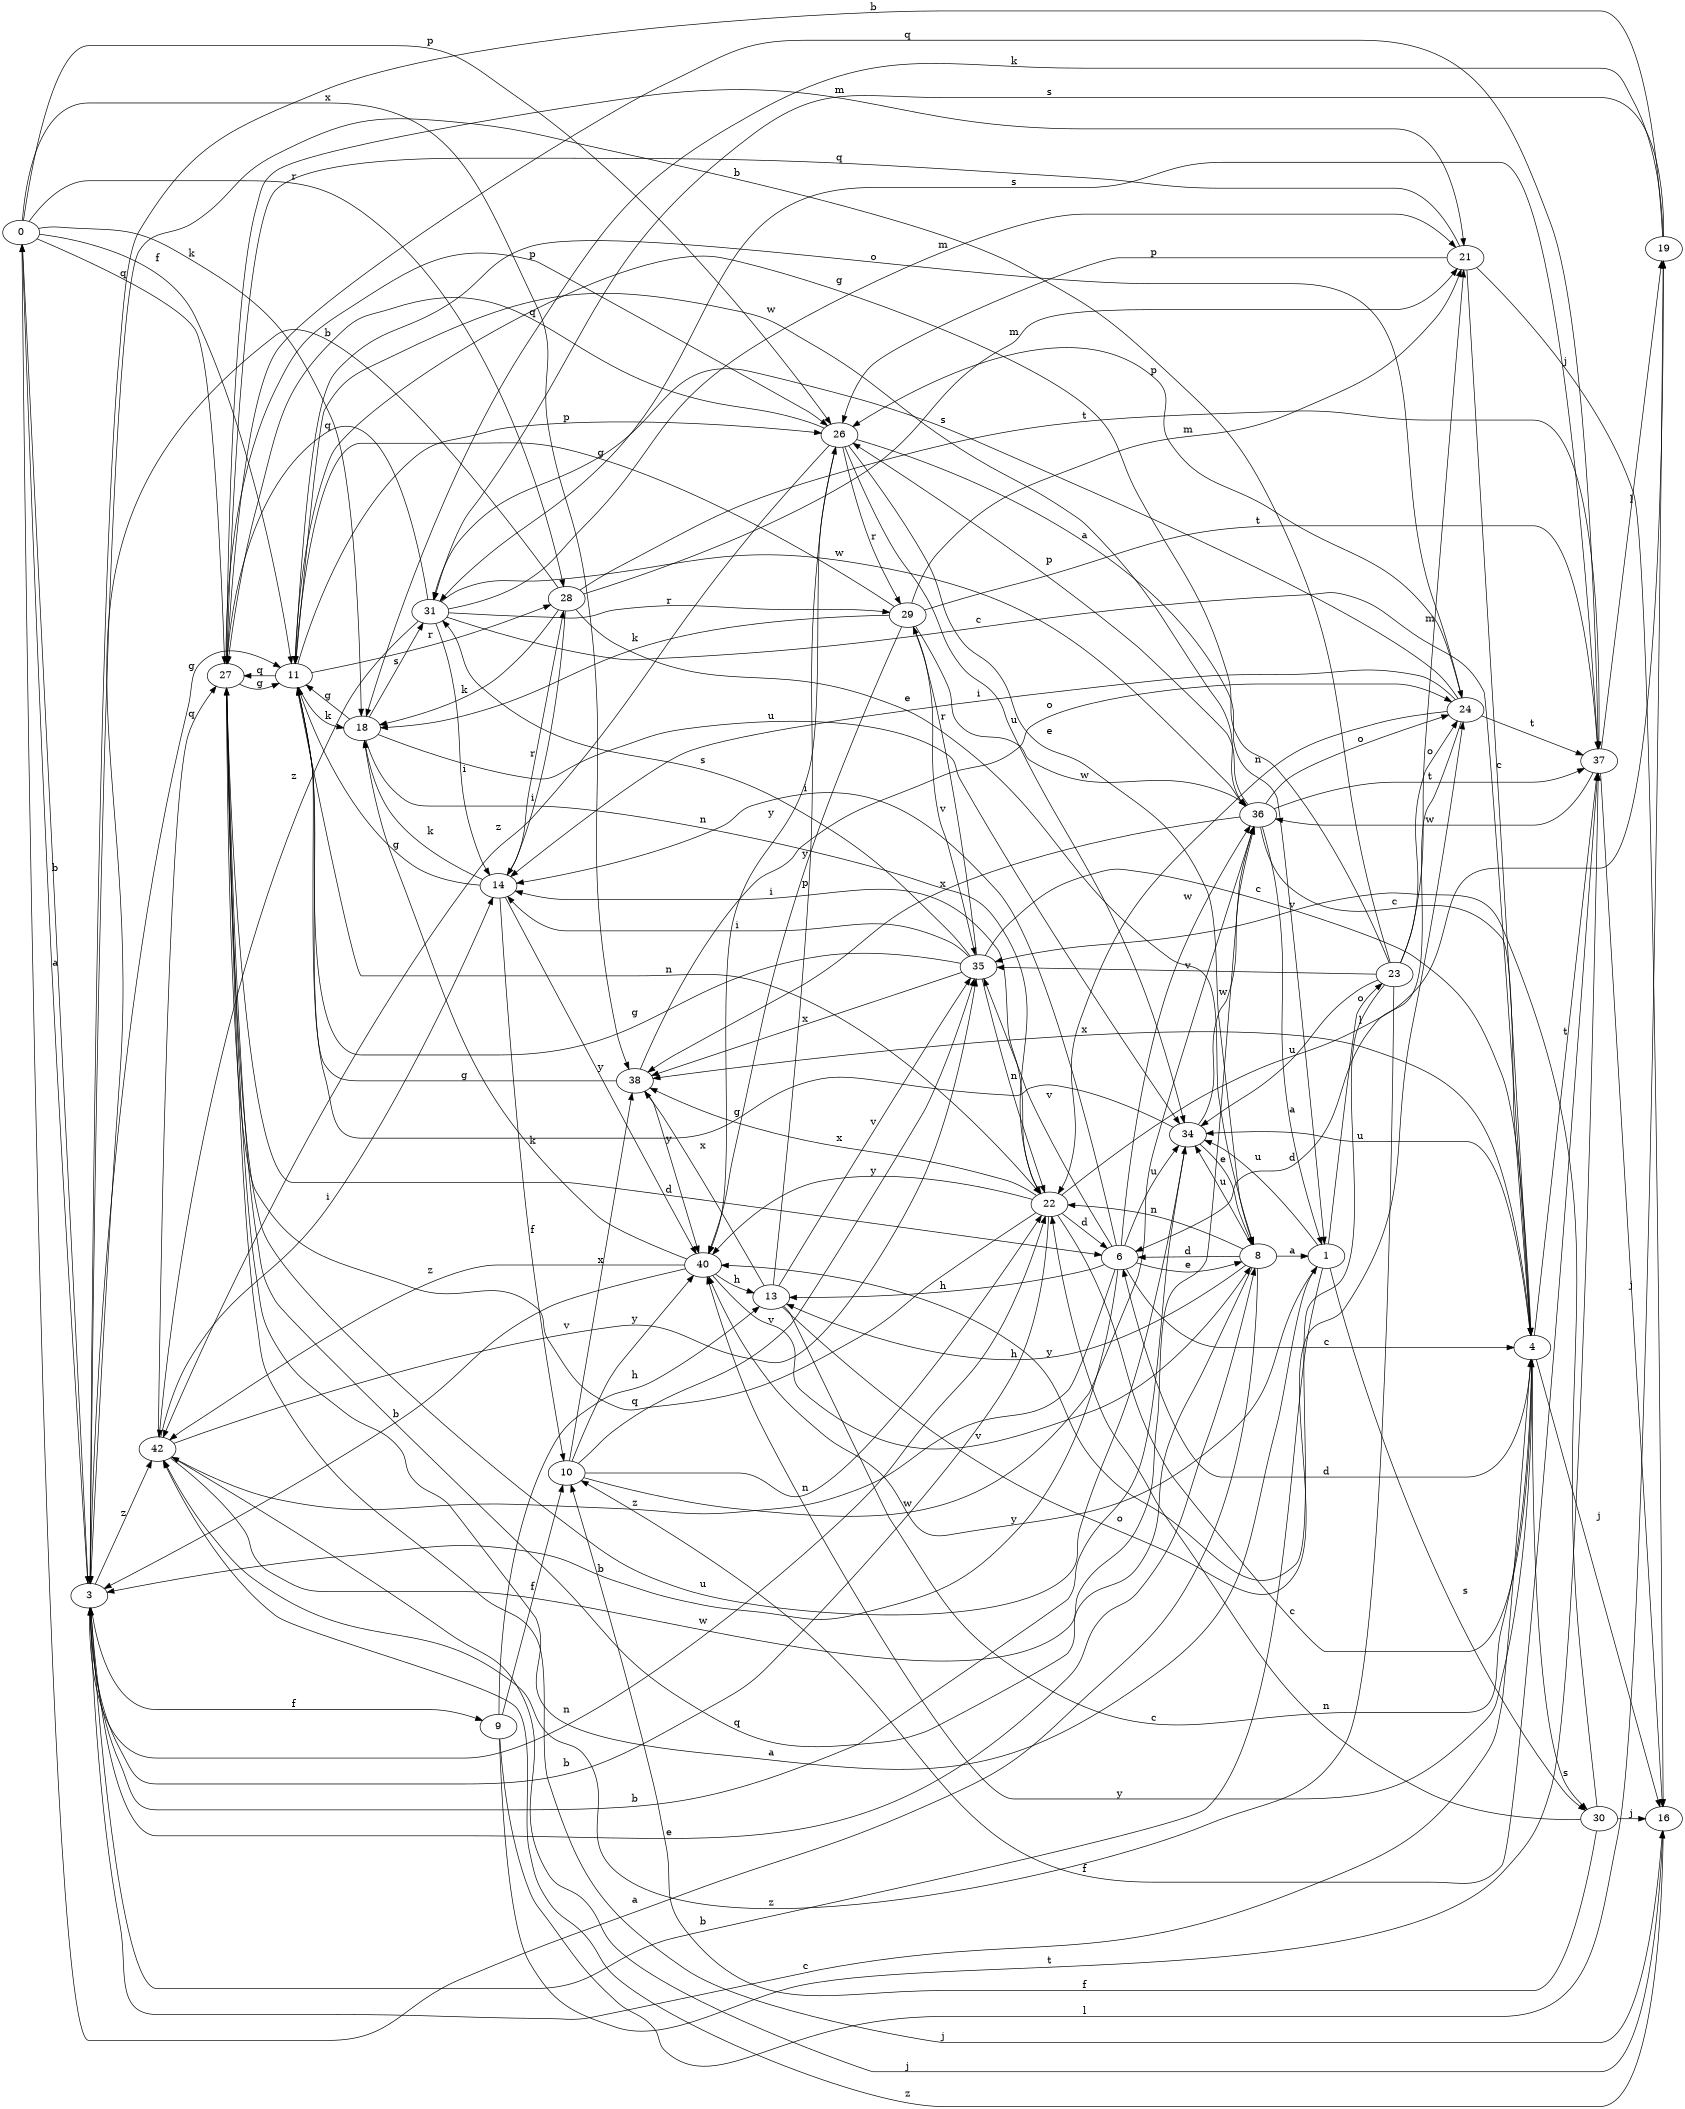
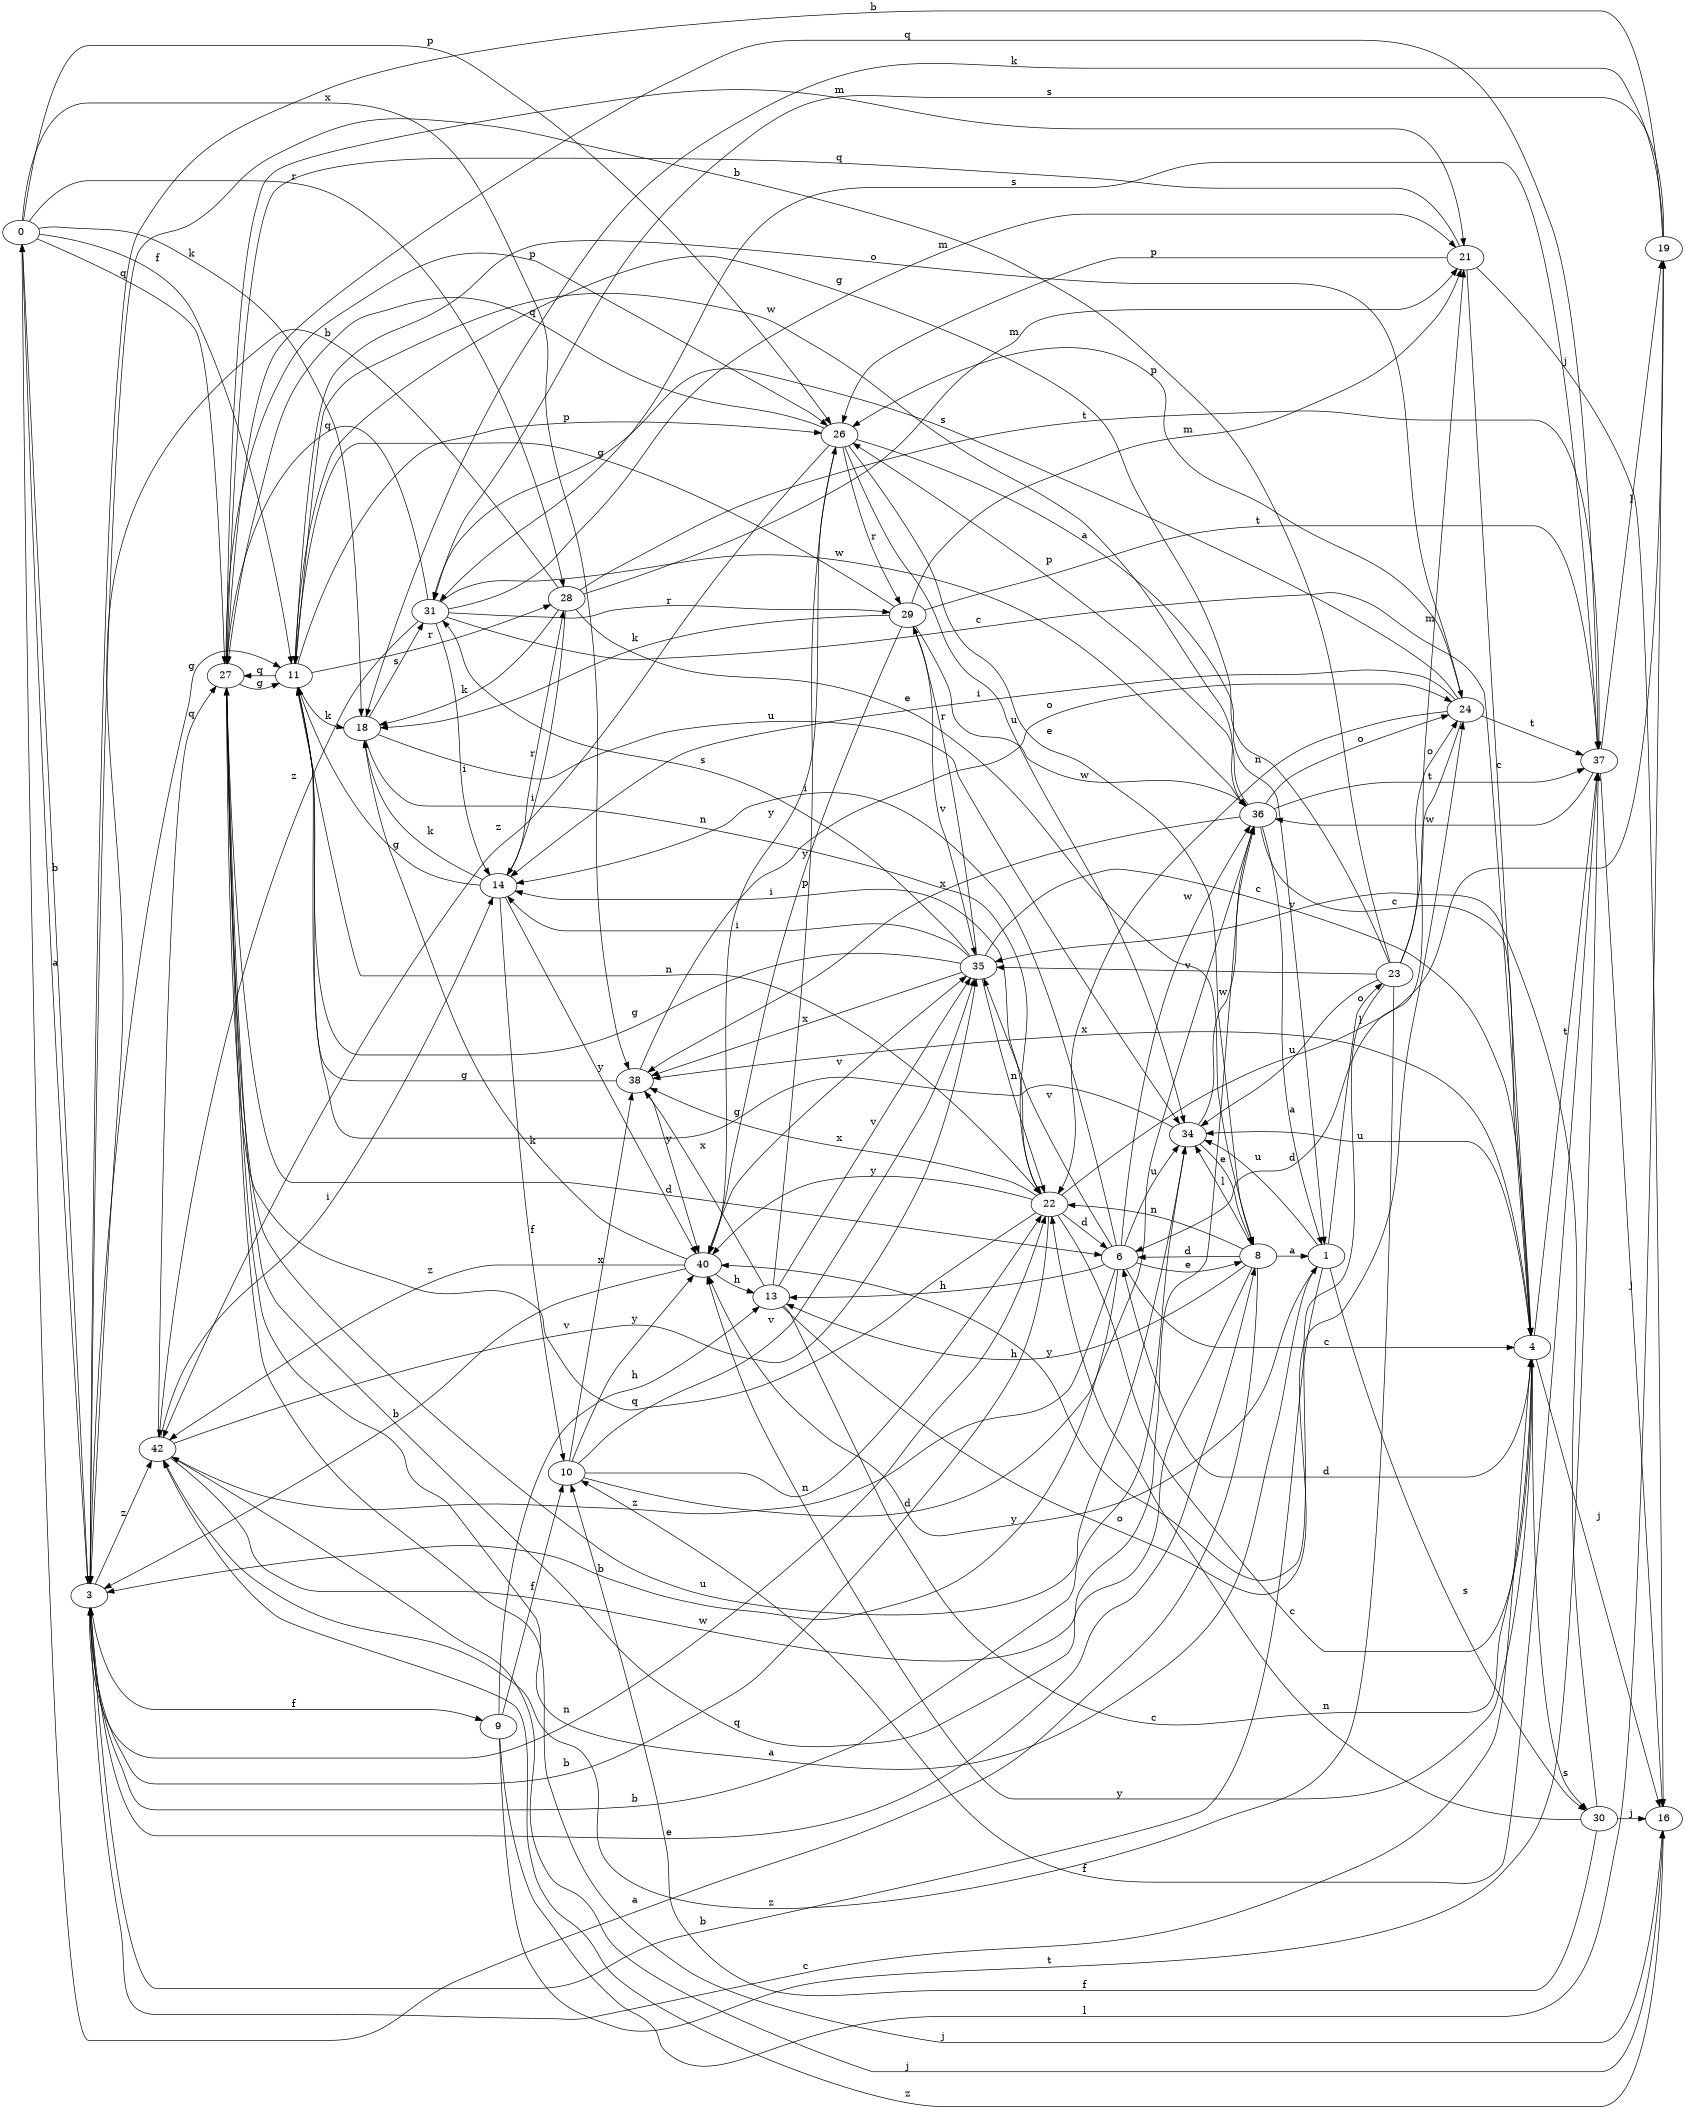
edge "18" -> "11": removed, label "g"
edge "8" -> "34": label "u" -> "l"
edge "40" -> "8": now "40" -> "35"
edge "10" -> "36": label "w" -> "d"
